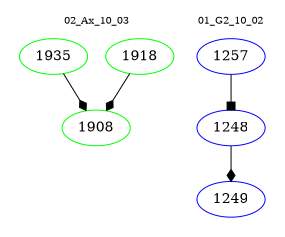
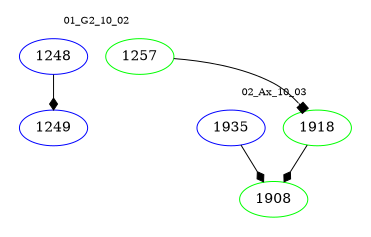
node "1935": color green -> blue
node "1257": color blue -> green
edge "1257" -> "1248": now "1257" -> "1918"
